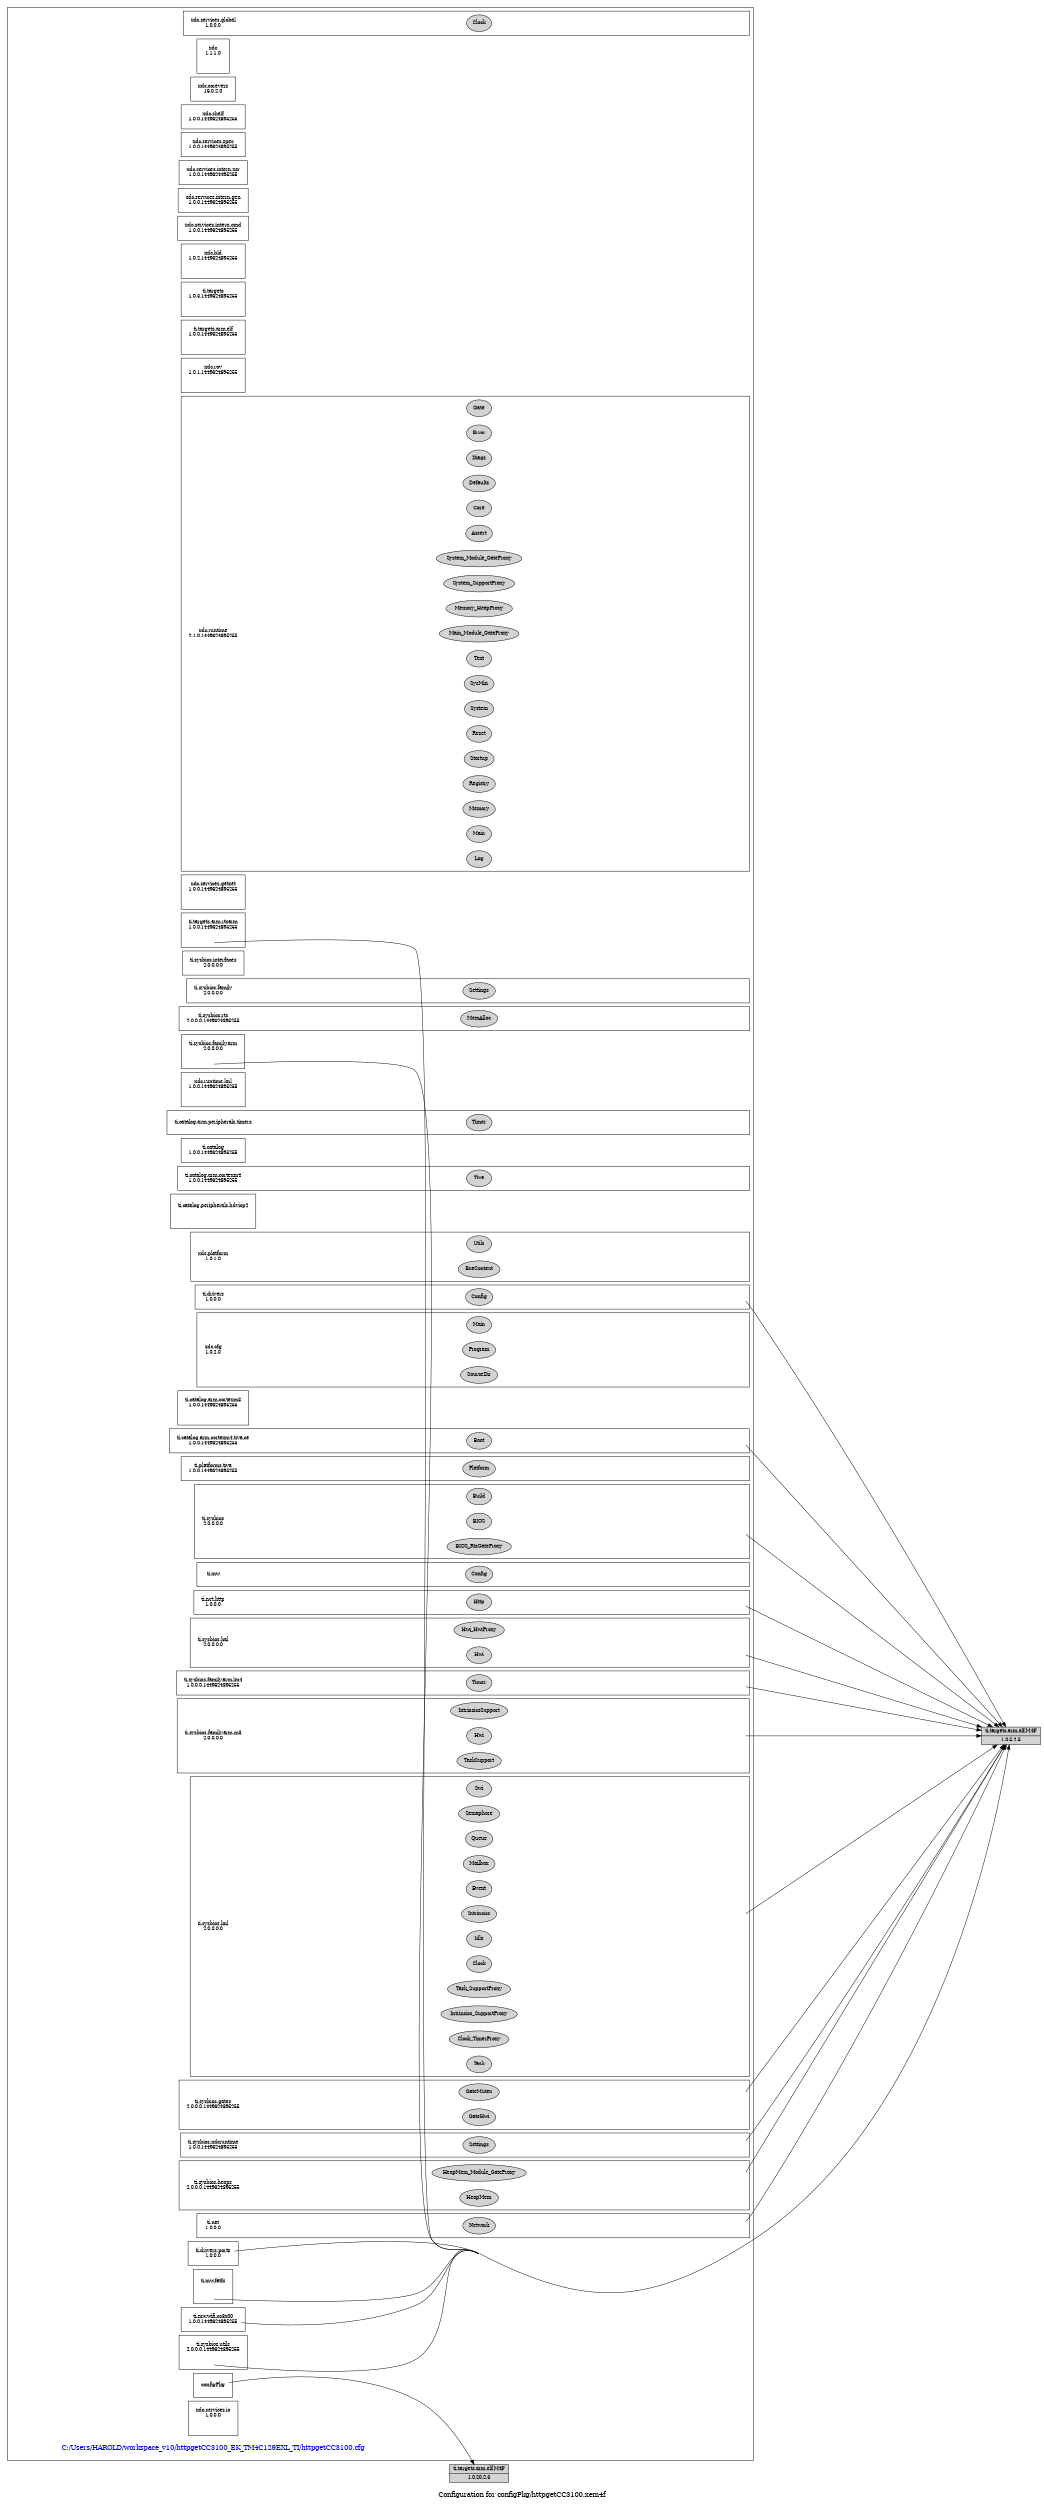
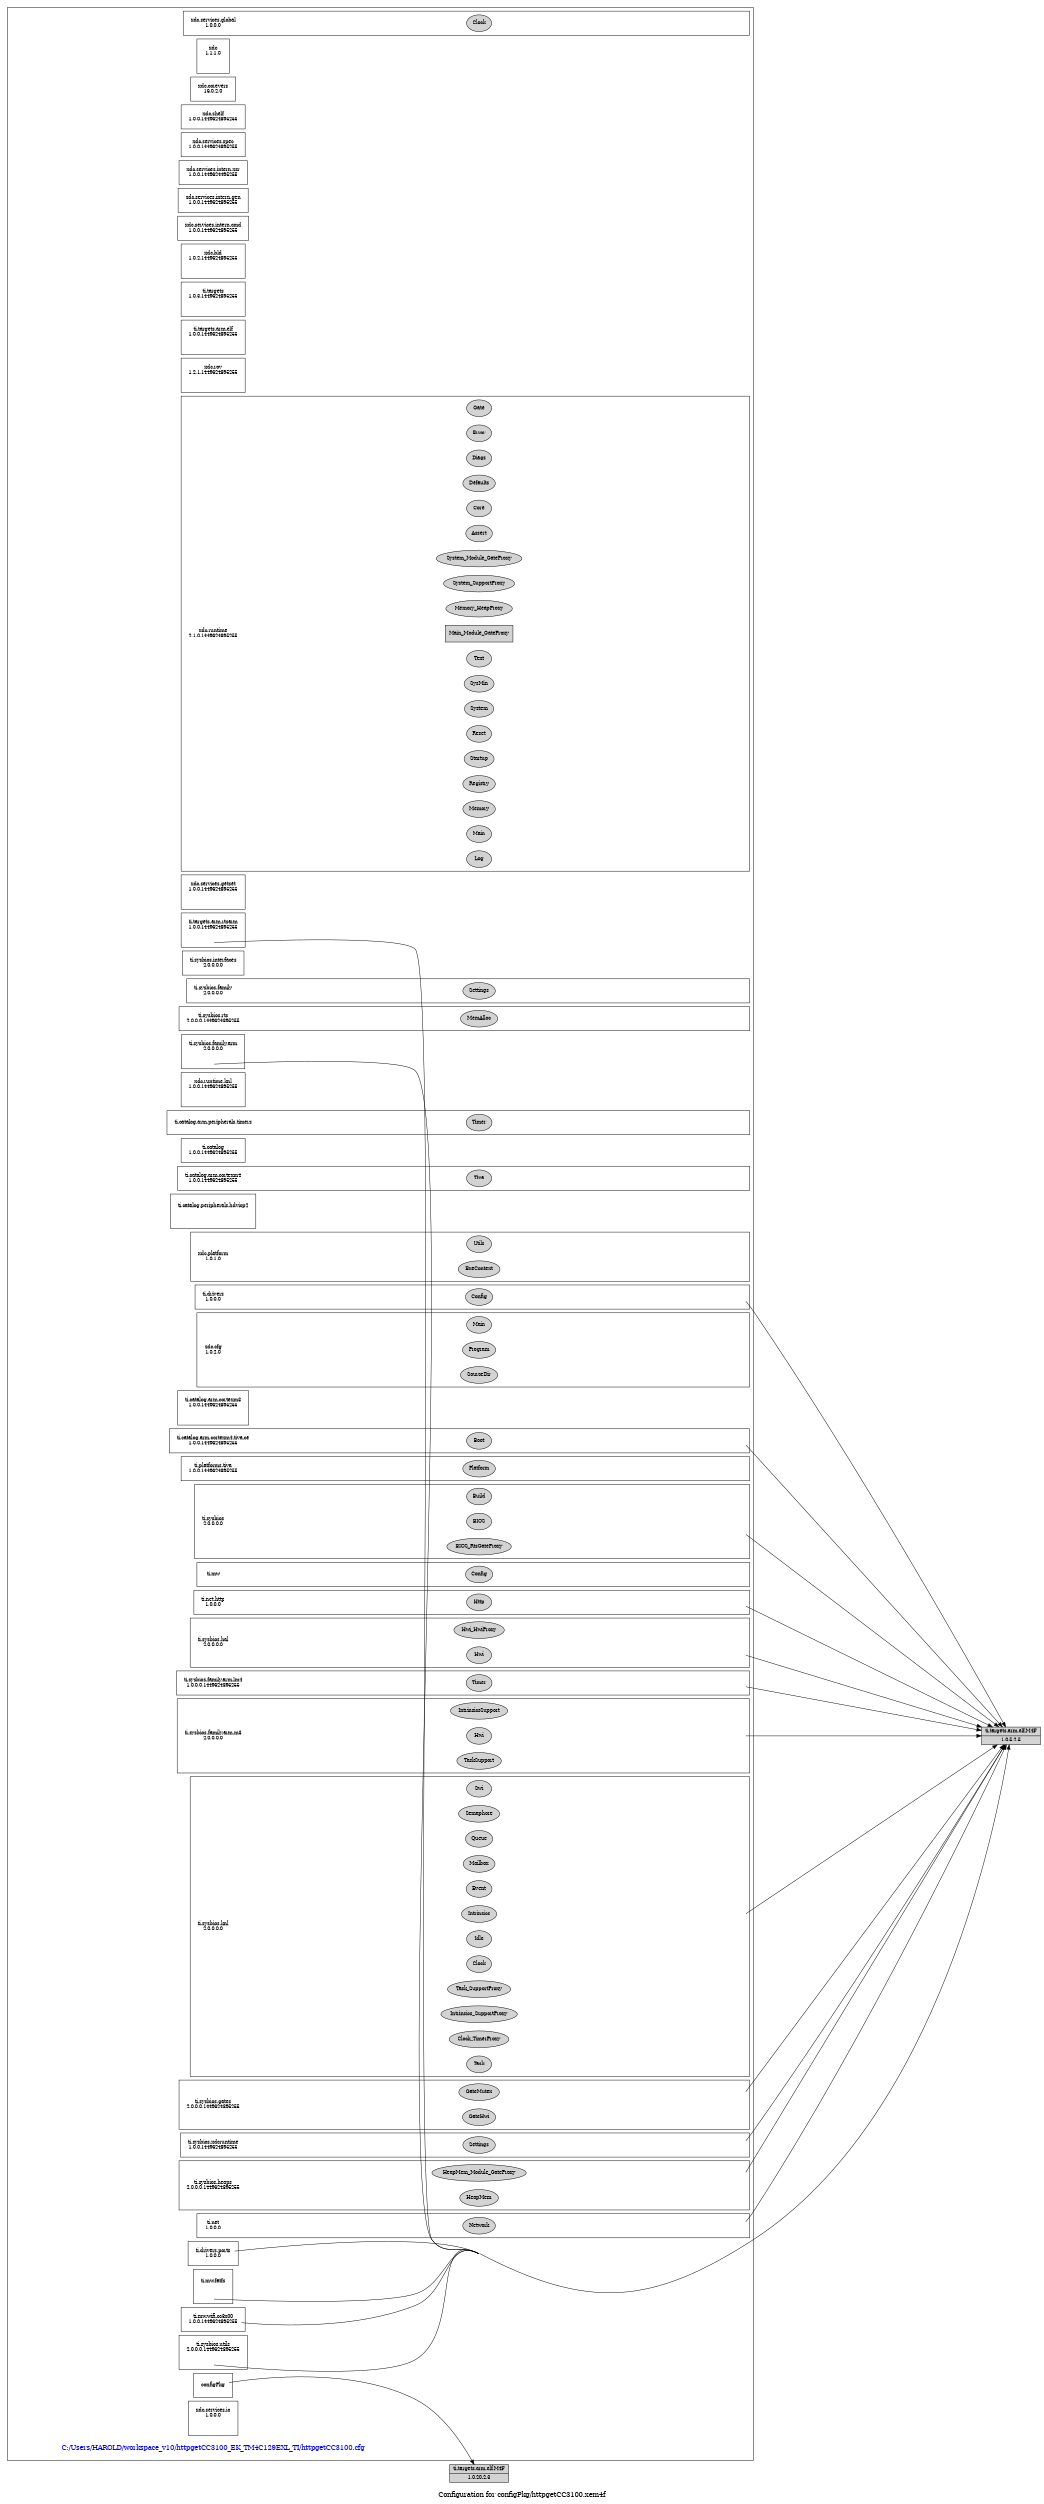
node "xdc.rov 1,0,1,1449624895255": label "xdc.rov 1,0,1,1449624895255" -> "xdc.rov 1,2,1,1449624895255"
node "Main_Module_GateProxy": shape ellipse -> box
